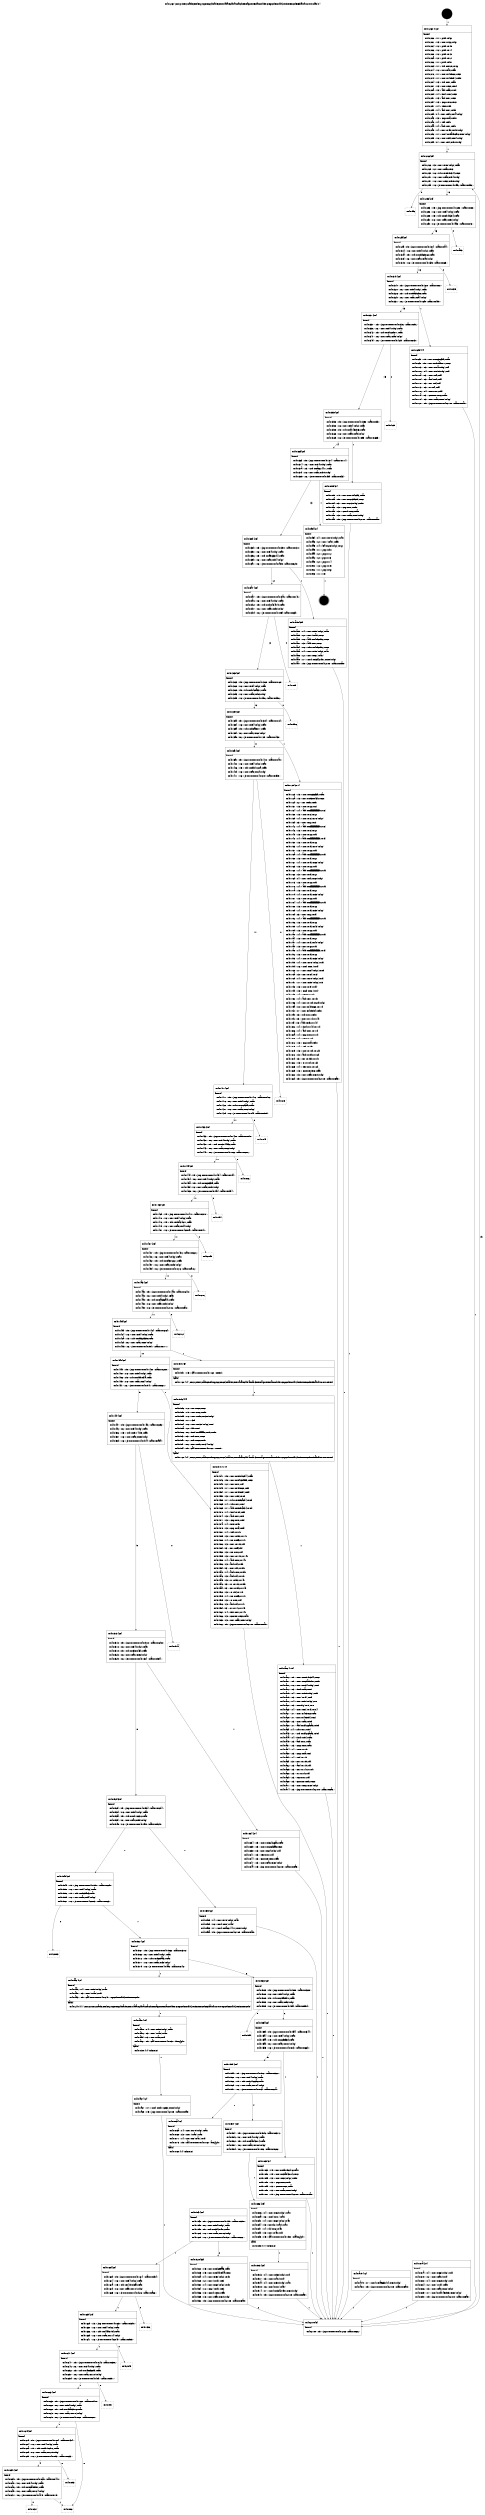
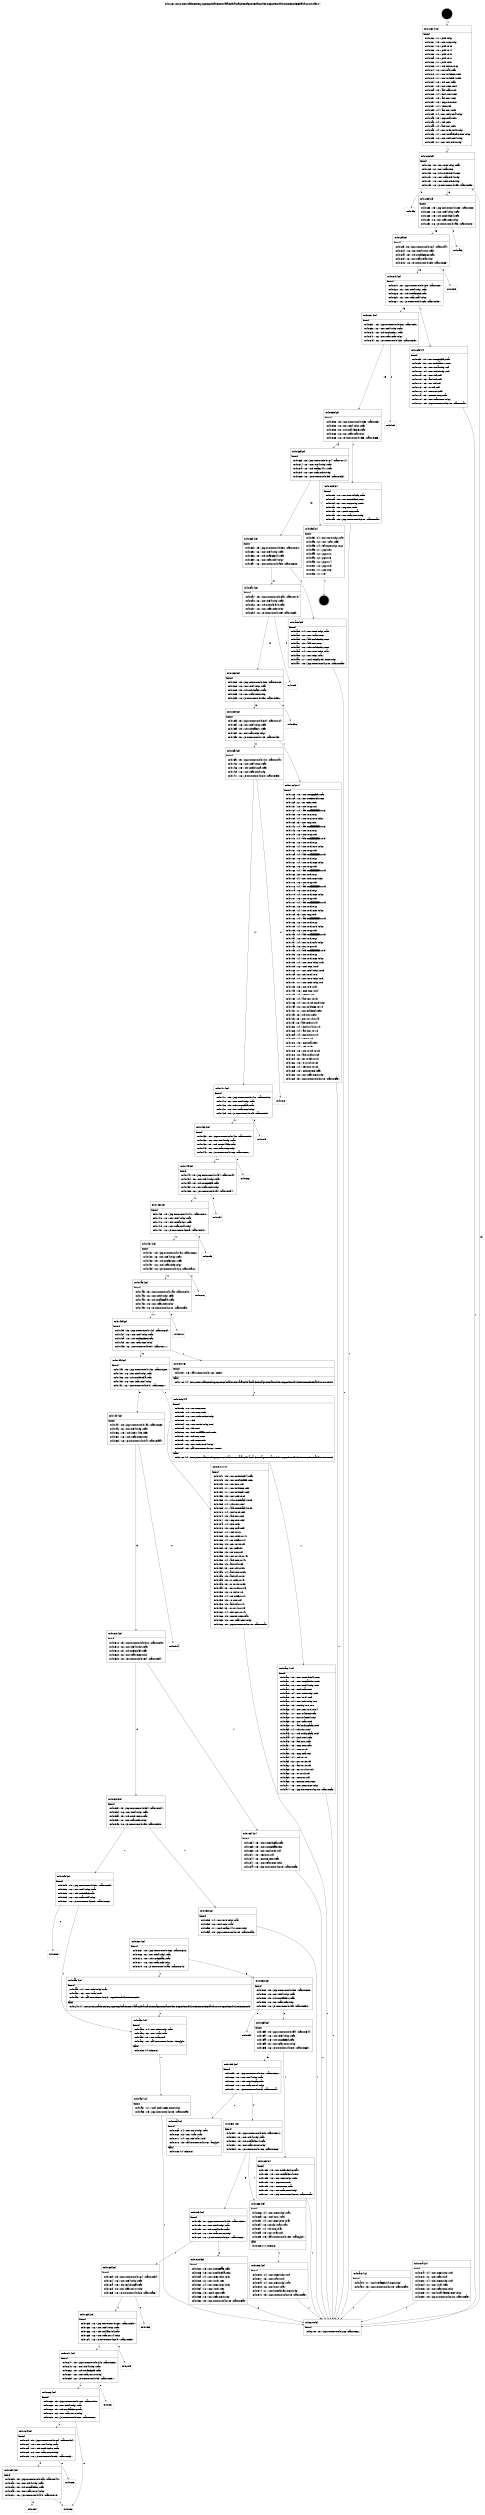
edge "0x40154b [28]" -> "0x401567 [28]": now "0x40154b [28]" -> "0x401ab8 [15]"
edge "0x4015d7 [28]" -> "0x4015f3 [28]": added, label "3"
